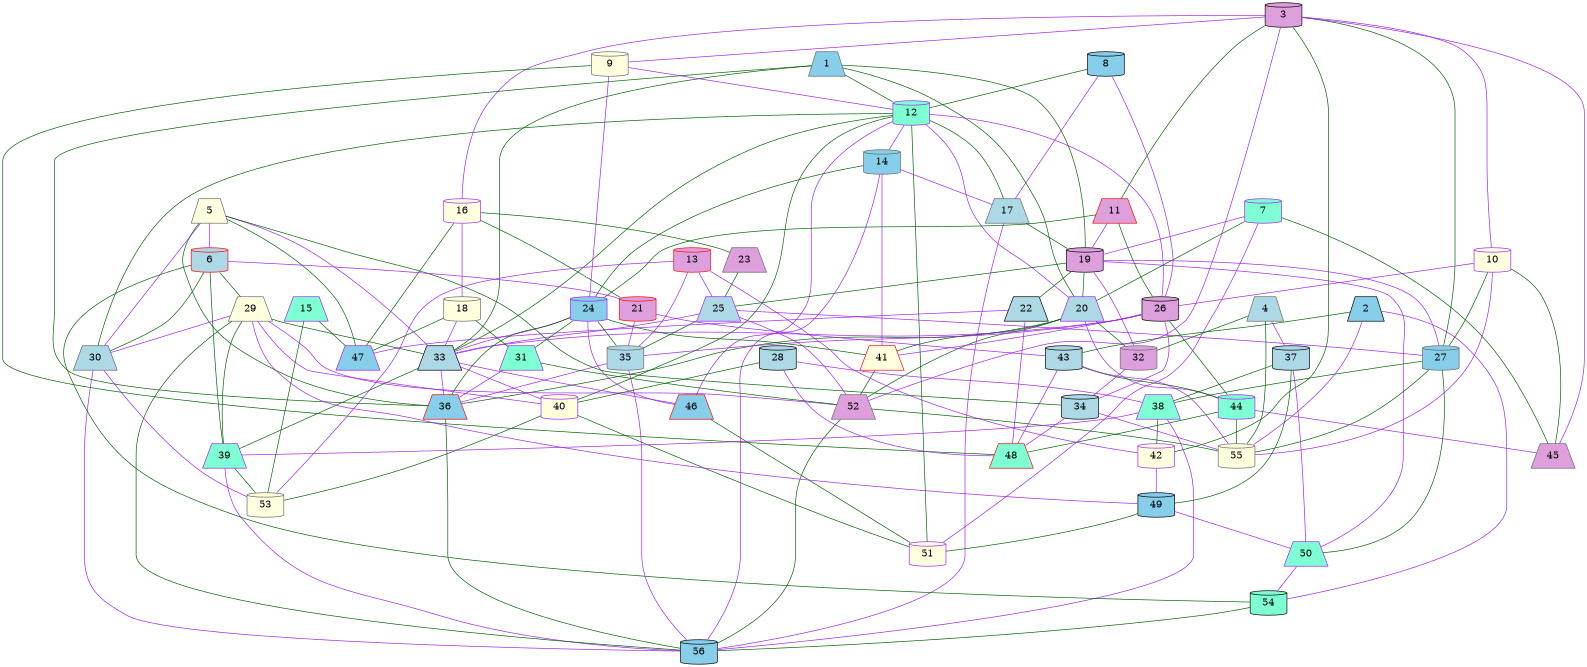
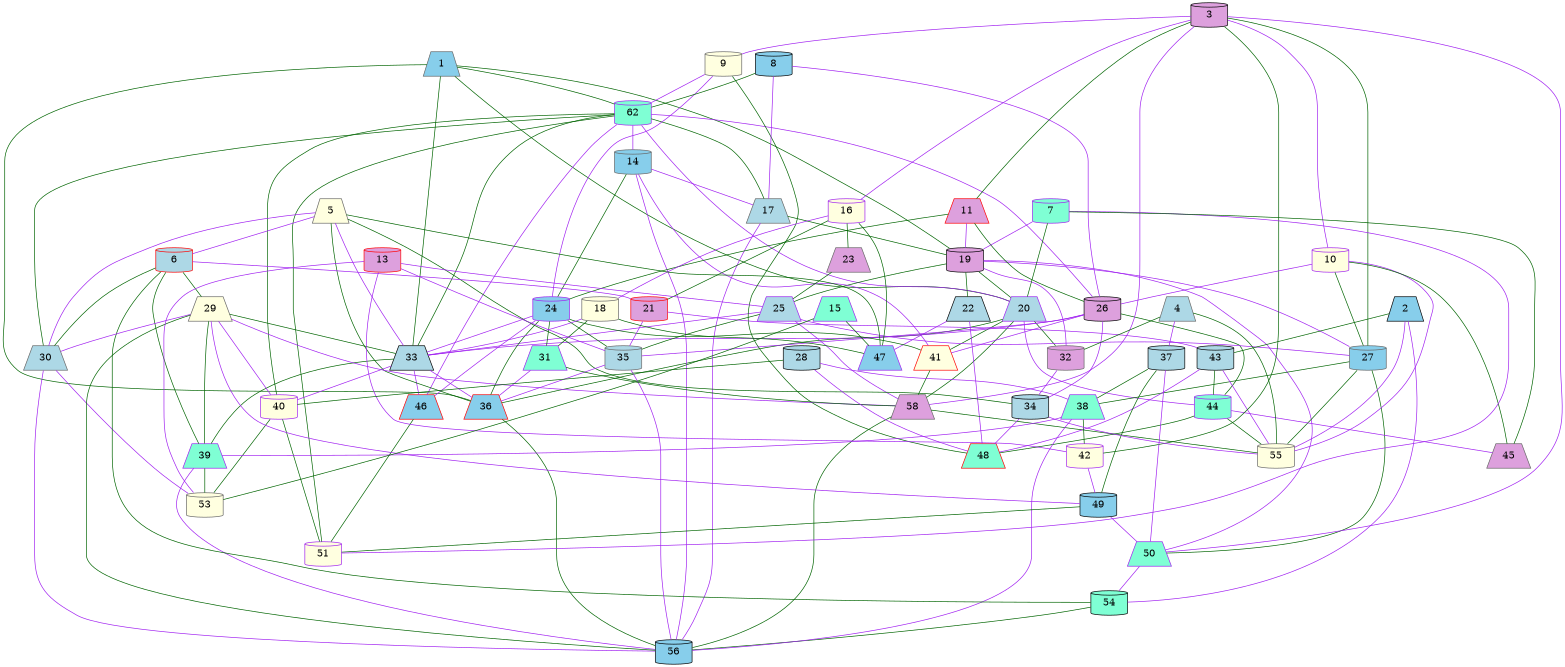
node "12": label "12" -> "62"
edge "3" -- "45": now "3" -- "50"
node "52": label "52" -> "58"
